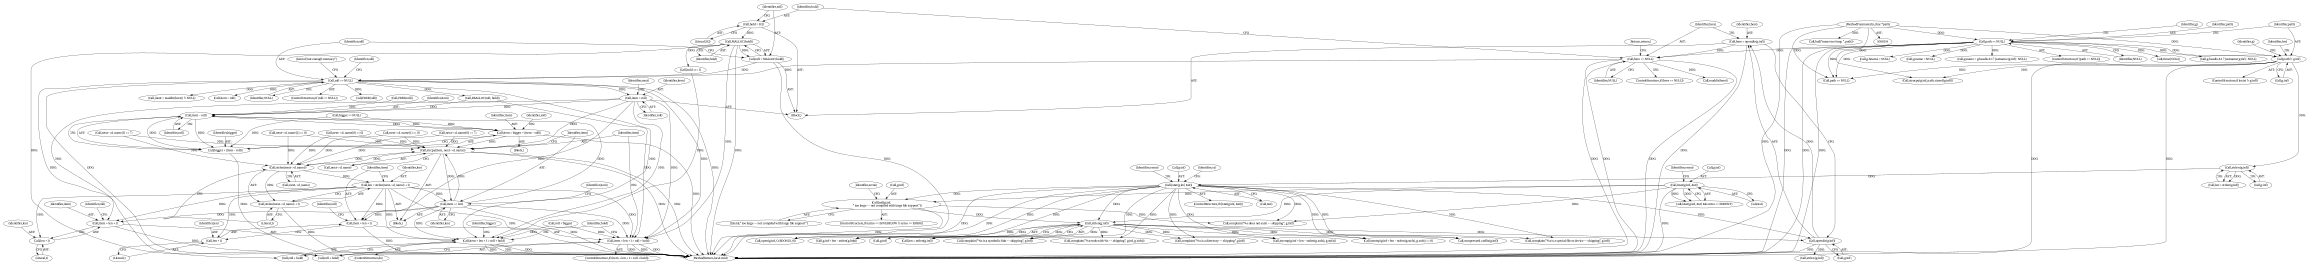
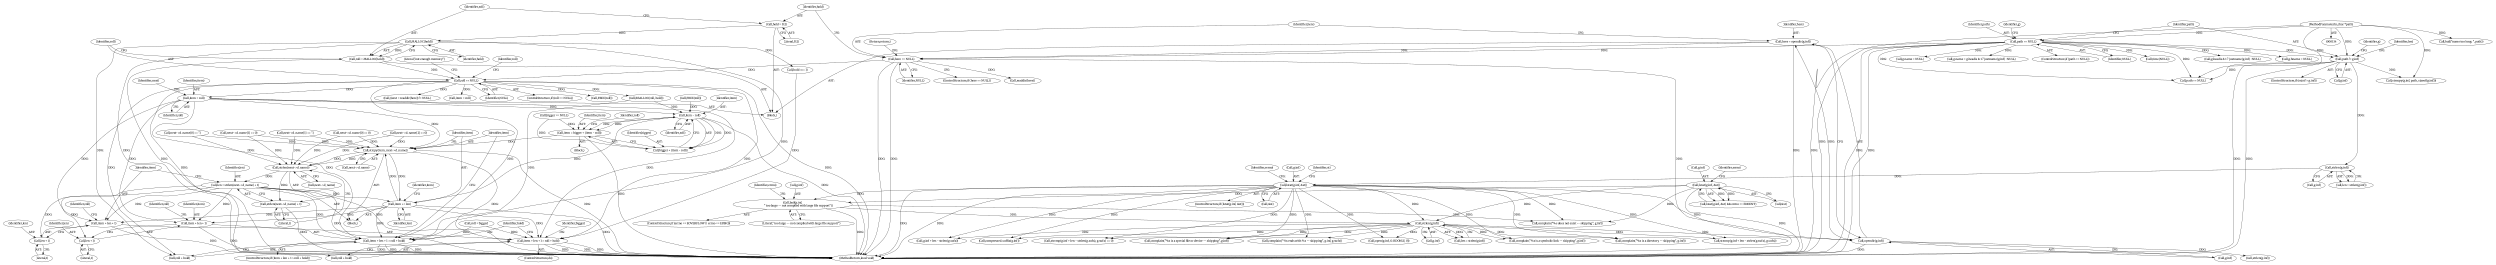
node "(Call,g.inf + len - strlen(g.link))": label "(Call,g.inf + len - strlen(g.link))" -> "(Call,g.inf + len - strlen(g.sufx))"
edge "(Call,bigger + (item - roll))" -> "(MethodReturn,local void)": now "(Call,item - roll)" -> "(MethodReturn,local void)"
